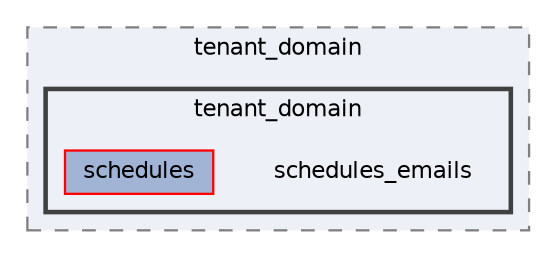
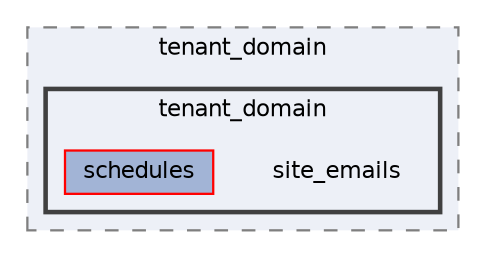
node "schedules_emails": label "schedules_emails" -> "site_emails"
